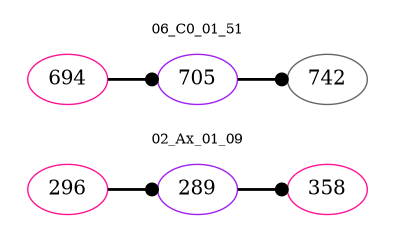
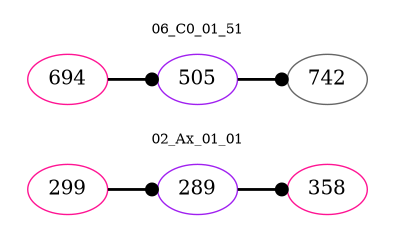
node "705": label "705" -> "505"
cluster "02_Ax_01_09": label "02_Ax_01_09" -> "02_Ax_01_01"
node "296": label "296" -> "299"
